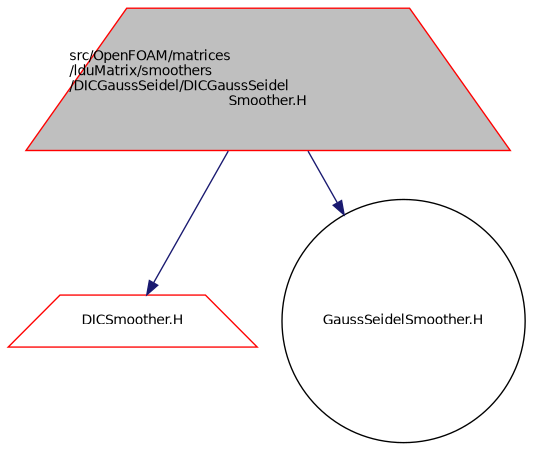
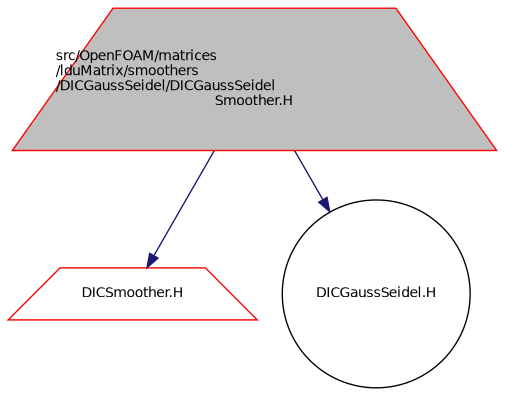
node "GaussSeidelSmoother.H": label "GaussSeidelSmoother.H" -> "DICGaussSeidel.H"
